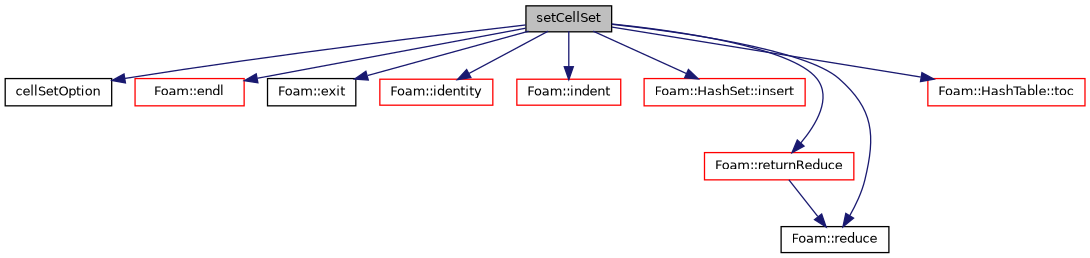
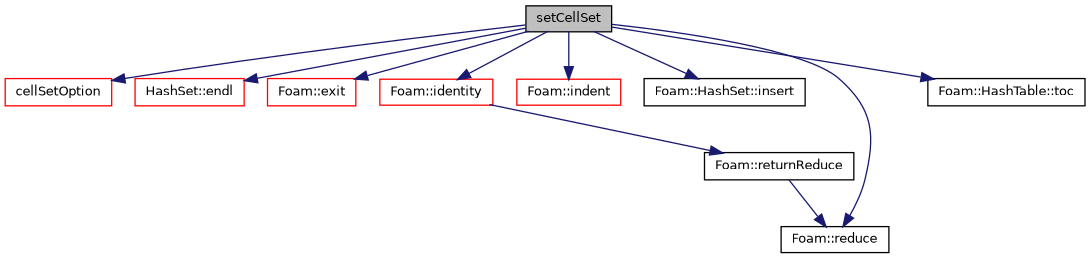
edge "setCellSet" -> "Foam::returnReduce": now "Foam::identity" -> "Foam::returnReduce"
node "cellSetOption": color black -> red
node "Foam::endl": label "Foam::endl" -> "HashSet::endl"
node "Foam::exit": color black -> red
node "Foam::HashSet::insert": color red -> black
node "Foam::HashTable::toc": color red -> black
node "Foam::returnReduce": color red -> black
